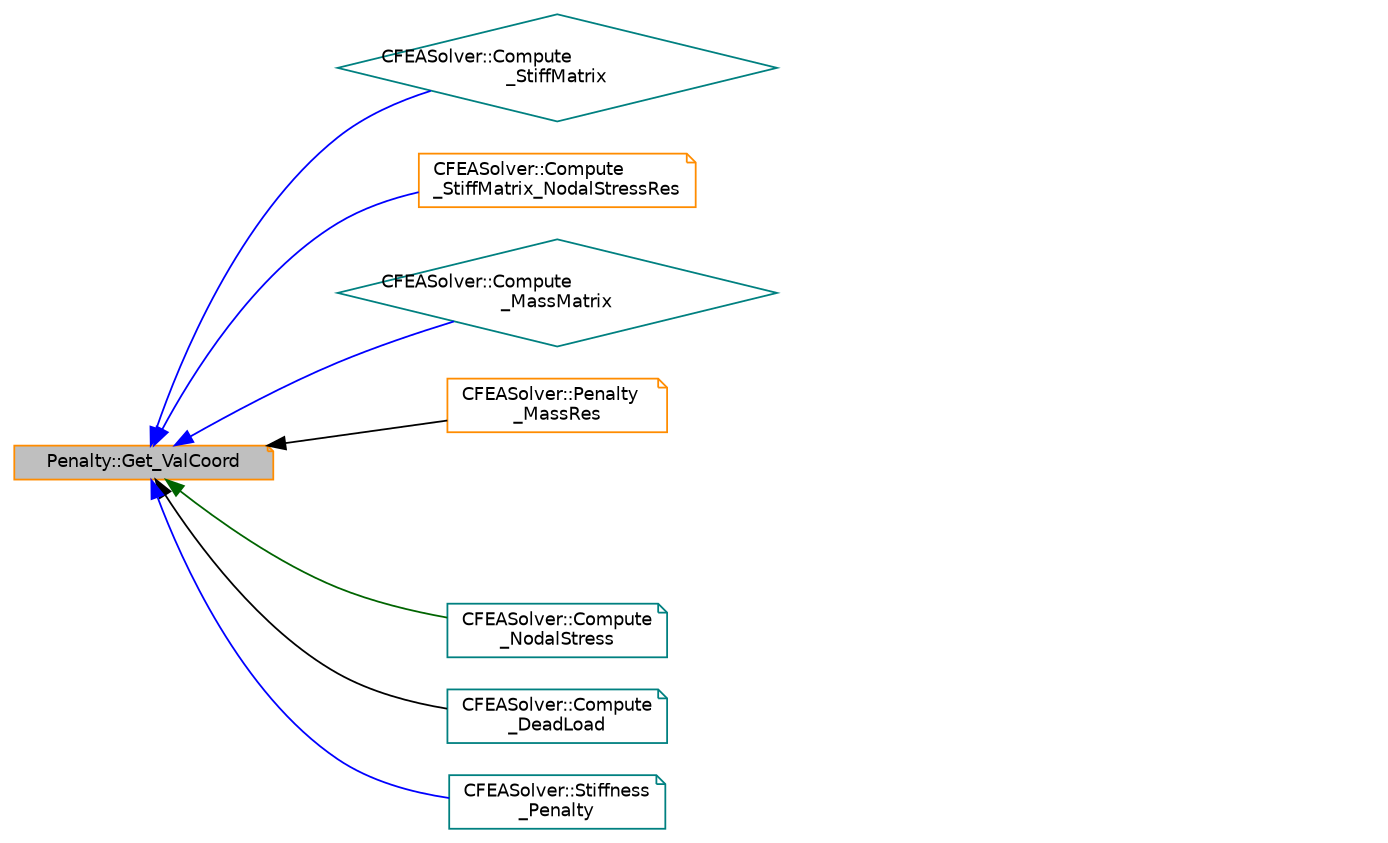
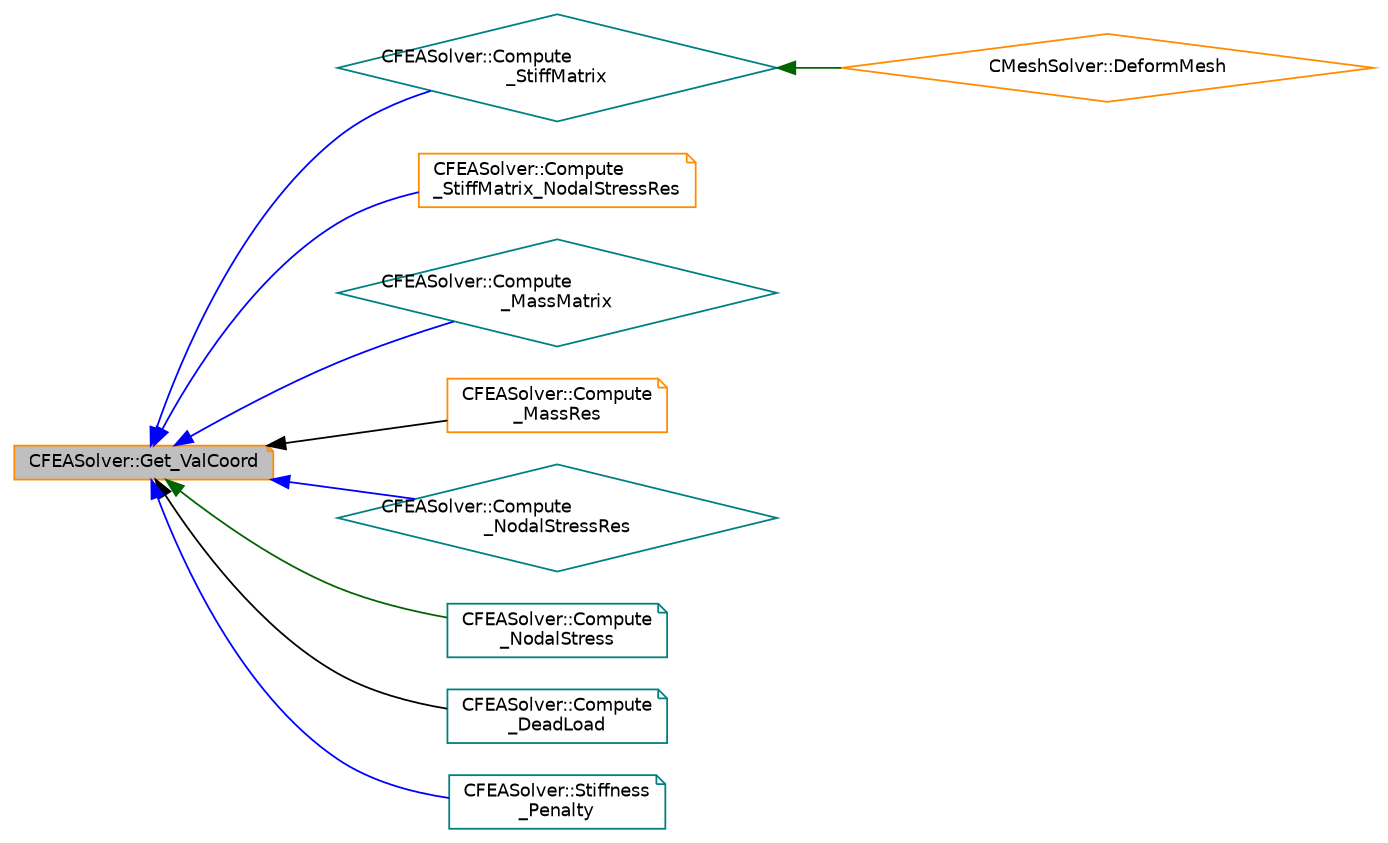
node "CMeshSolver::DeformMesh": added
node "CFEASolver::Penalty _MassRes": label "CFEASolver::Penalty _MassRes" -> "CFEASolver::Compute _MassRes"
node "Penalty::Get_ValCoord": label "Penalty::Get_ValCoord" -> "CFEASolver::Get_ValCoord"
node "CFEASolver::Compute _NodalStressRes": added
